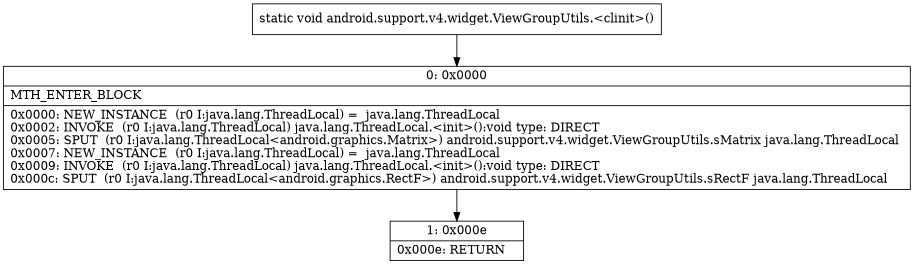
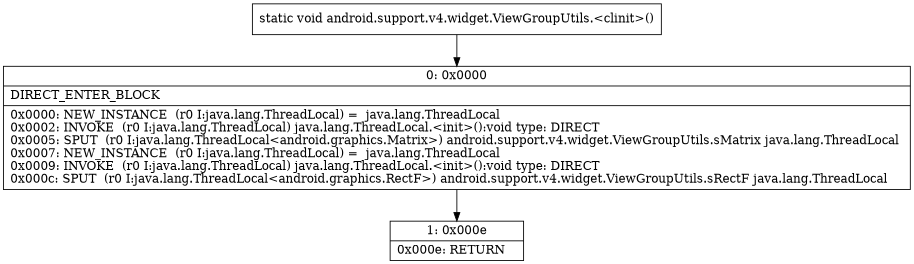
node "0: 0x0000": text "MTH_ENTER_BLOCK" -> "DIRECT_ENTER_BLOCK"
